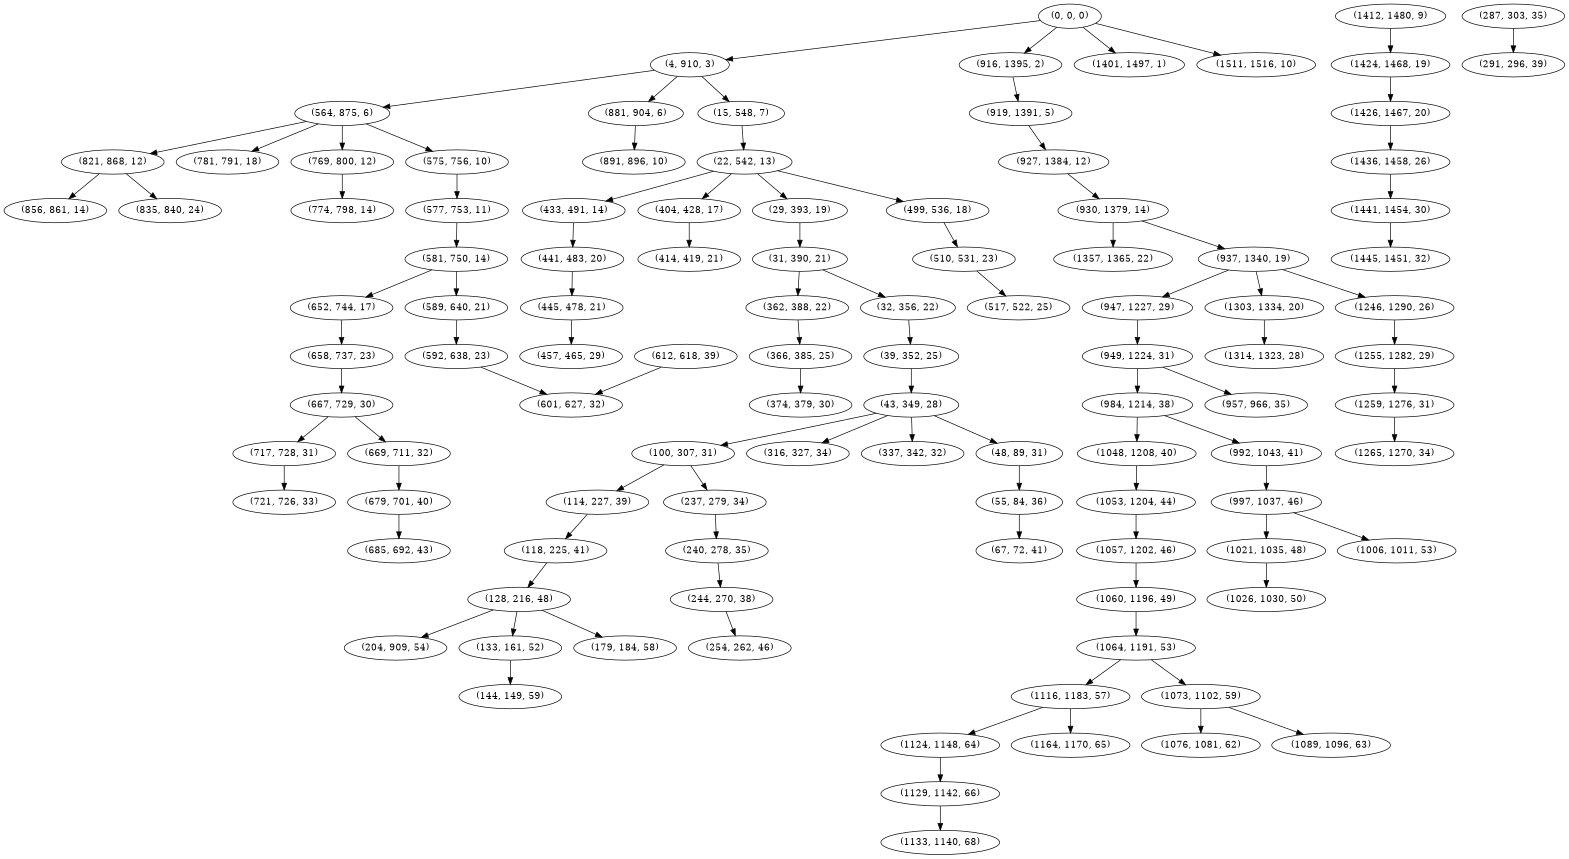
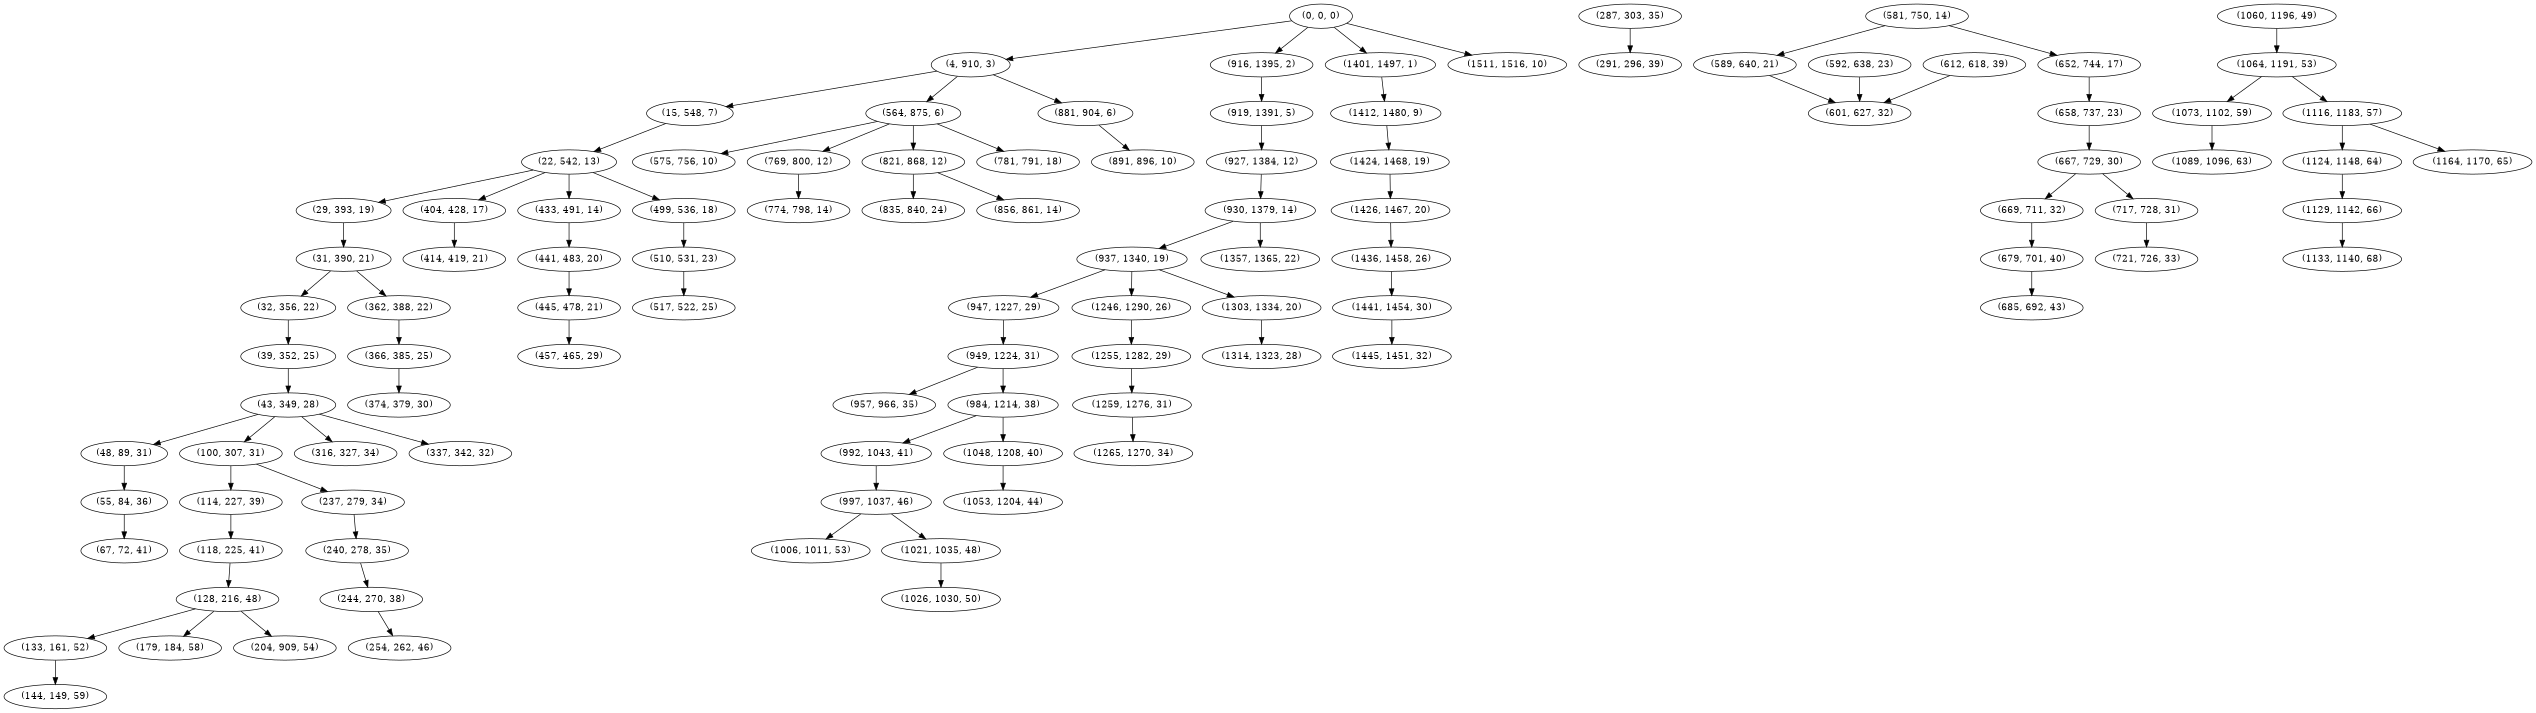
edge "(1401, 1497, 1)" -> "(1412, 1480, 9)": added
node "(577, 753, 11)": removed
edge "(589, 640, 21)" -> "(592, 638, 23)": now "(589, 640, 21)" -> "(601, 627, 32)"
node "(1057, 1202, 46)": removed
node "(1076, 1081, 62)": removed
